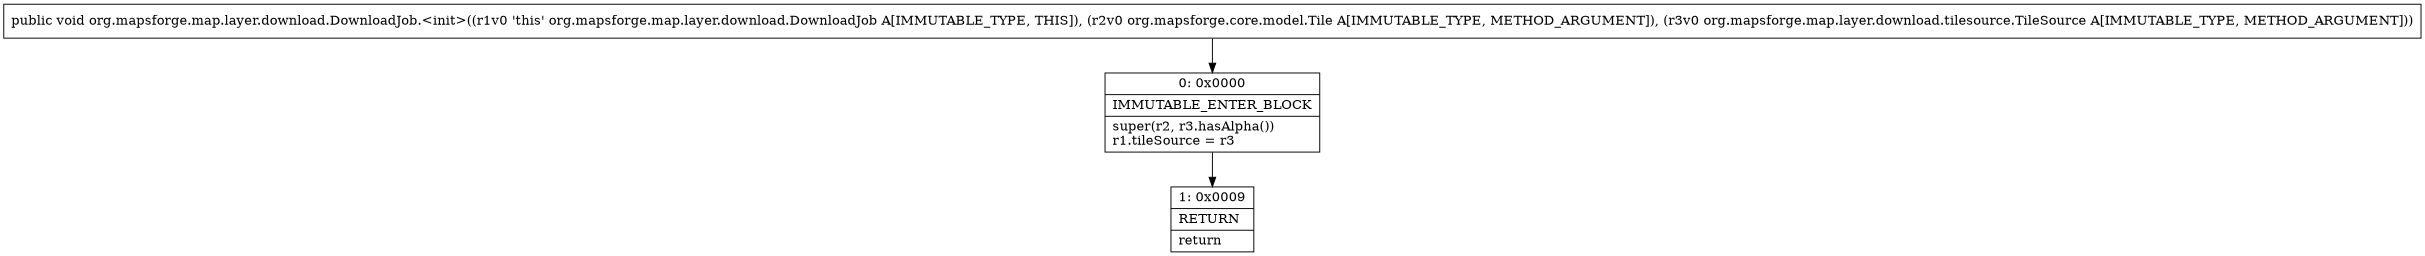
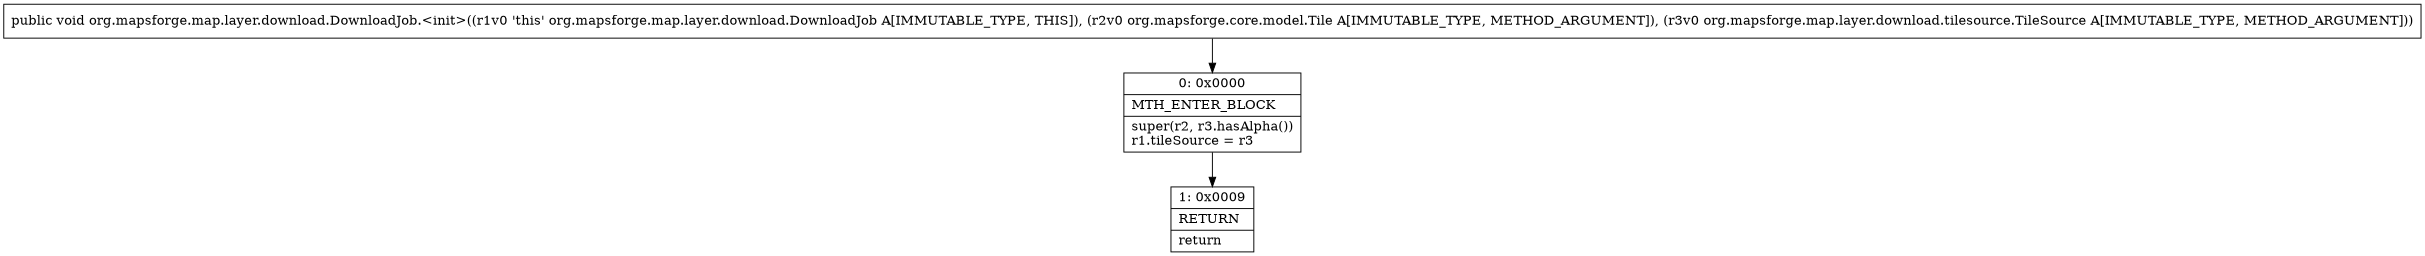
node "0: 0x0000": text "IMMUTABLE_ENTER_BLOCK" -> "MTH_ENTER_BLOCK"
